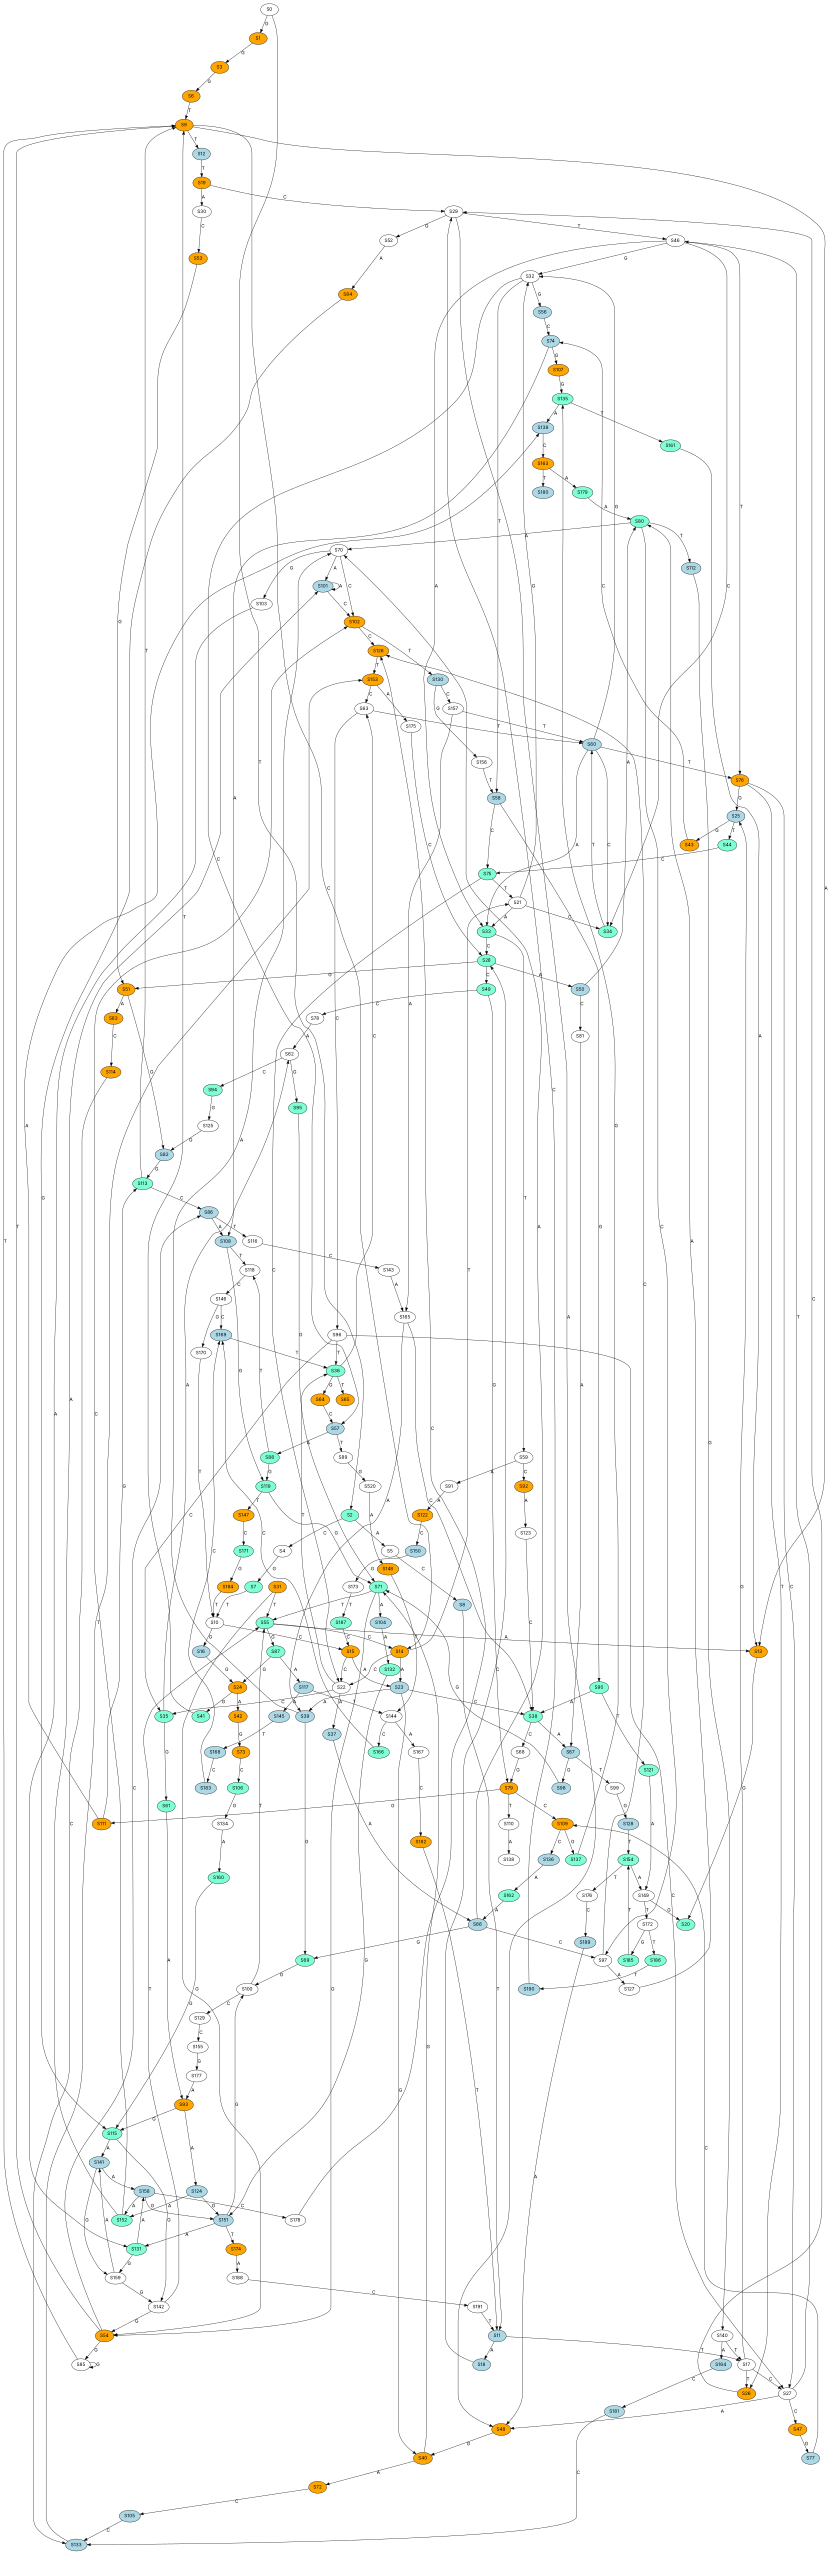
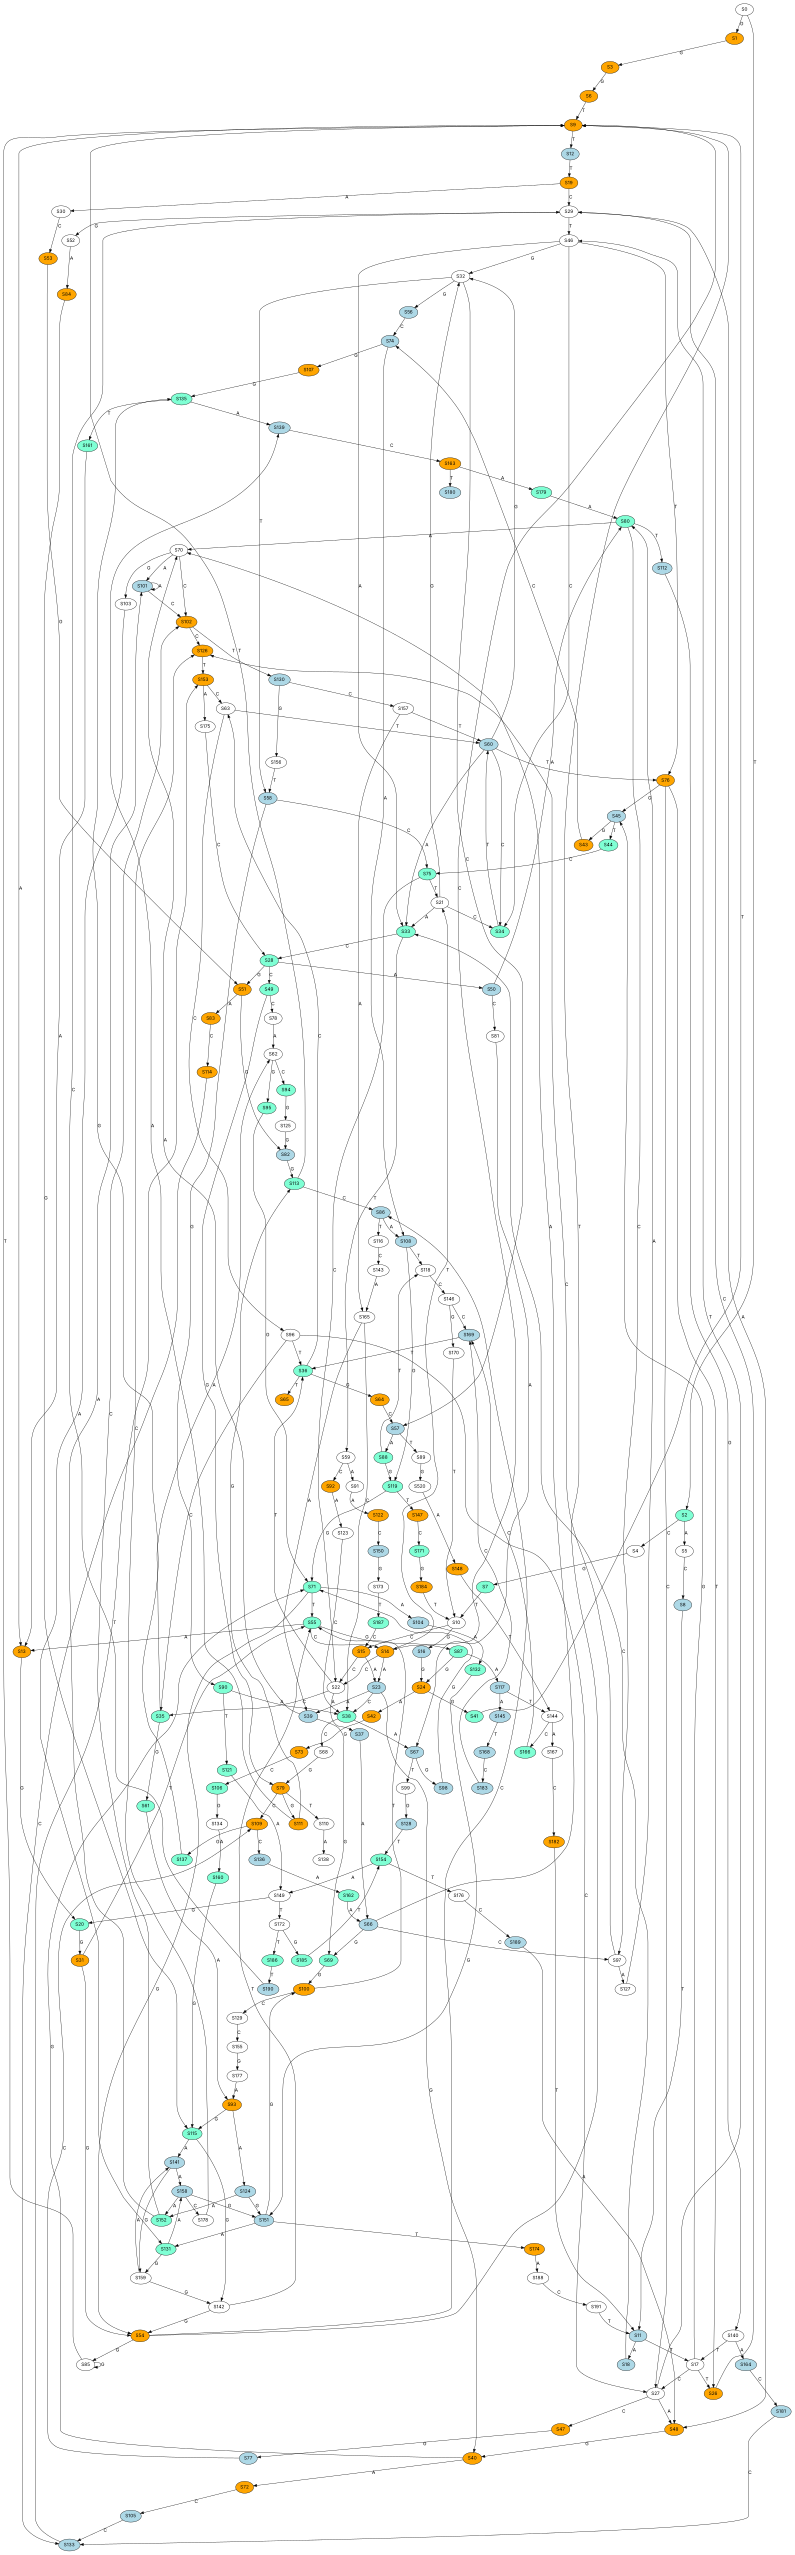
node "S25": label "S25" -> "S45"
edge "S18" -> "S28": now "S18" -> "S33"
edge "S20" -> "S31": added, label "G"
node "S100": fillcolor white -> orange
